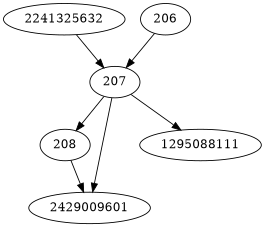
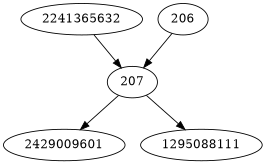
node "2241325632": label "2241325632" -> "2241365632"
node "208": removed
